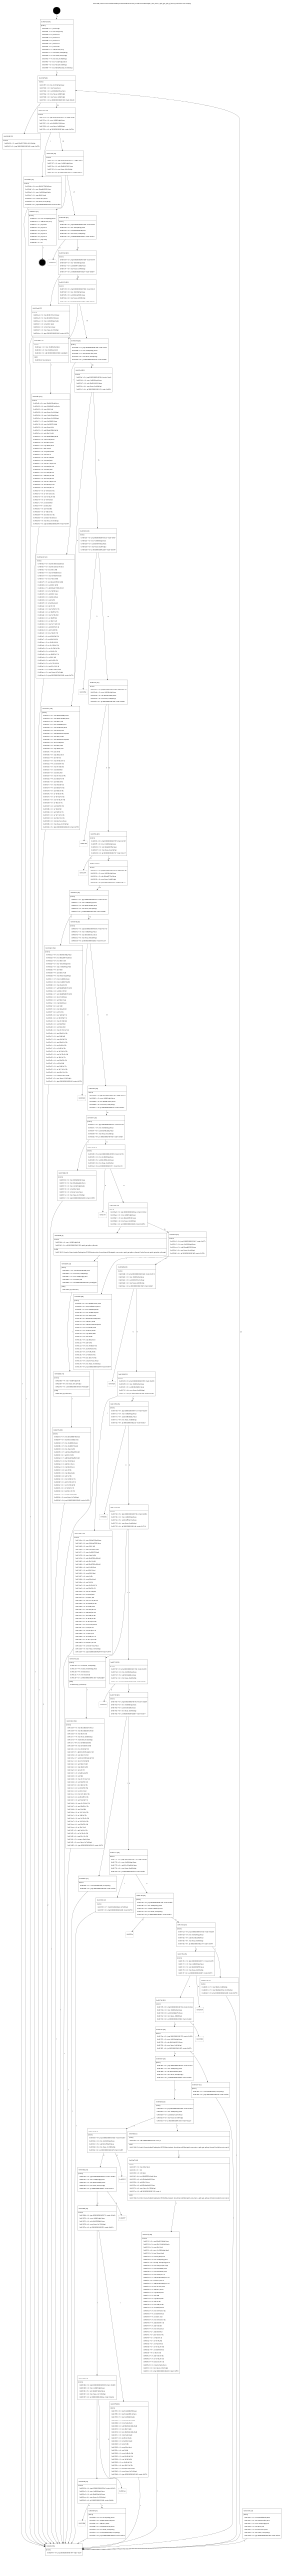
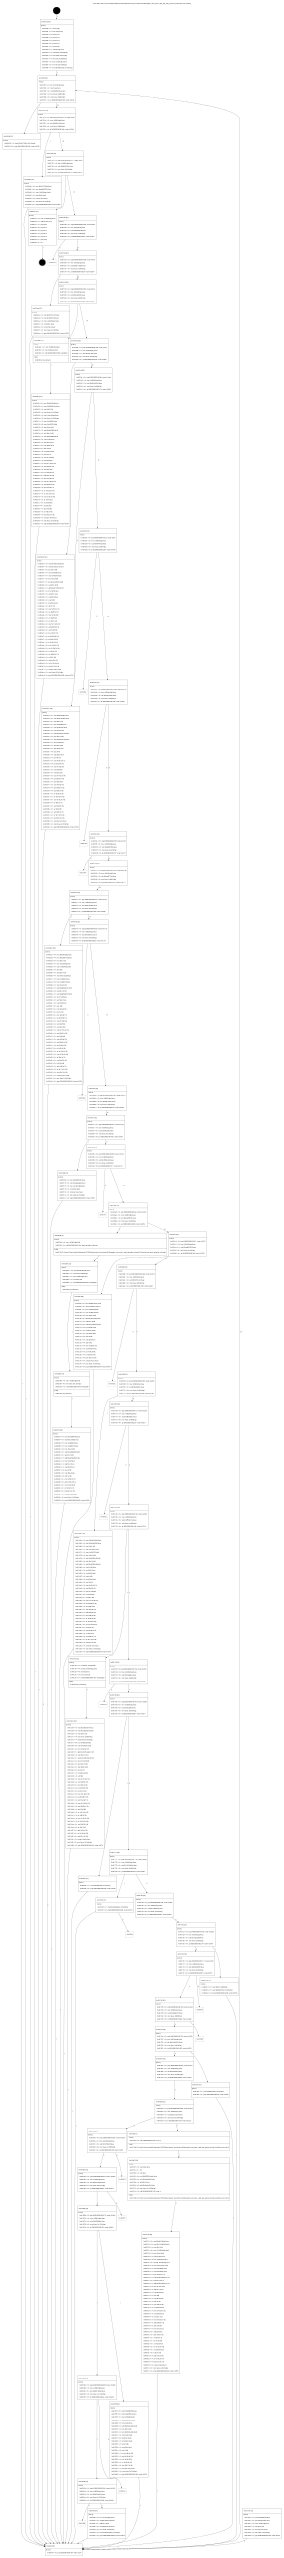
edge "0x40178a [25]" -> "0x4022bc": now "0x401fc8 [12]" -> "0x4022bc"
